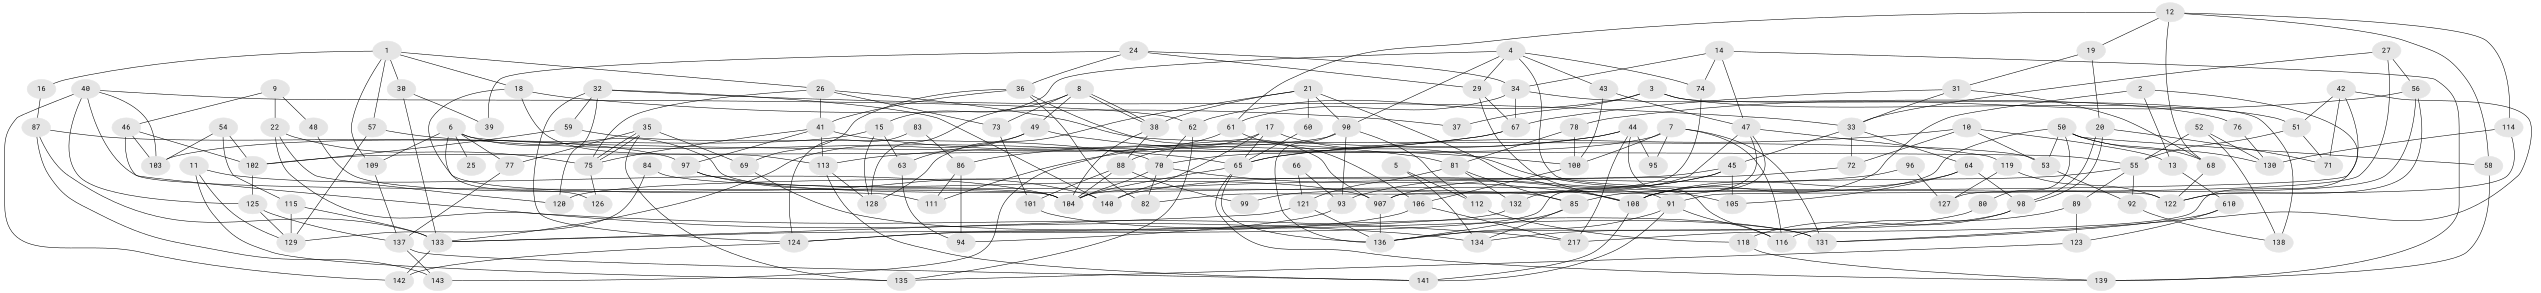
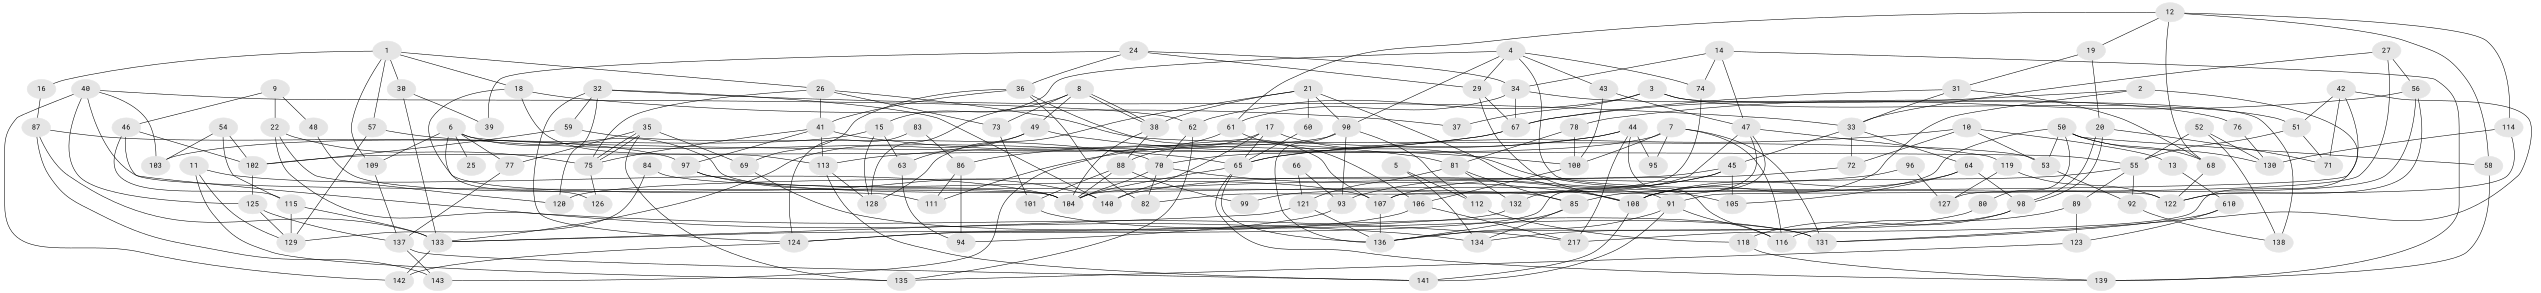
edge "2" -- "13": now "2" -- "67"
edge "46" -- "103": now "46" -- "115"
node "907": label "907" -> "107"
